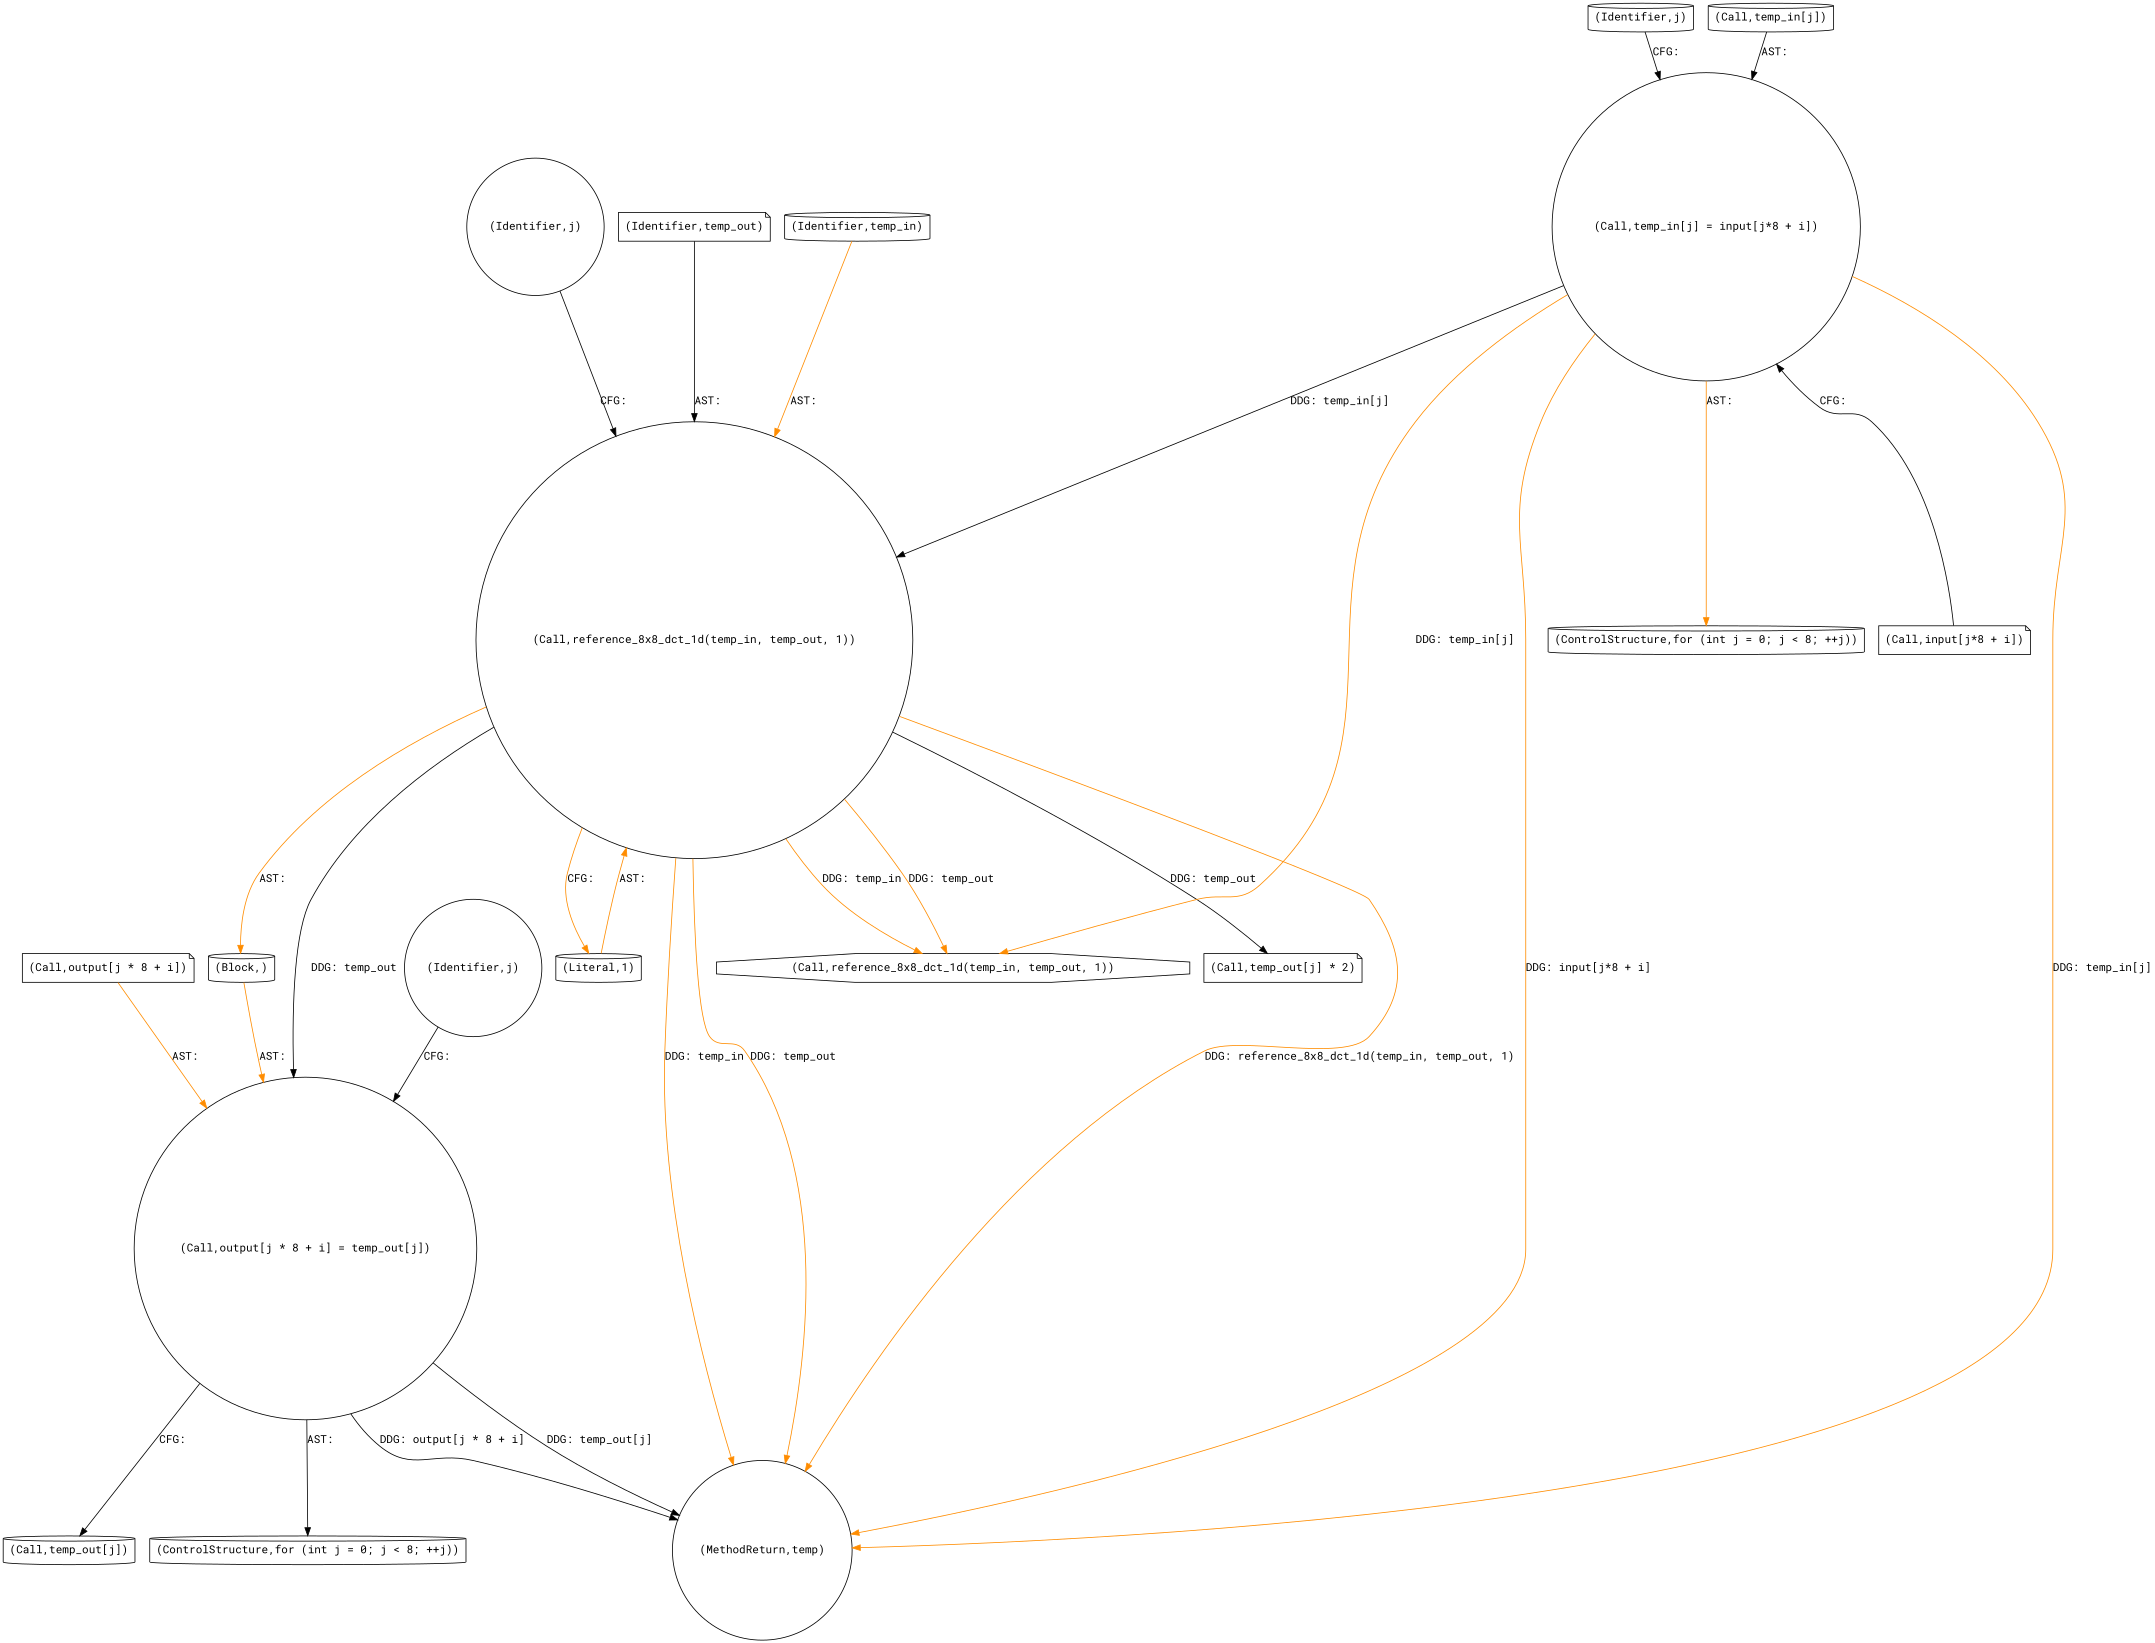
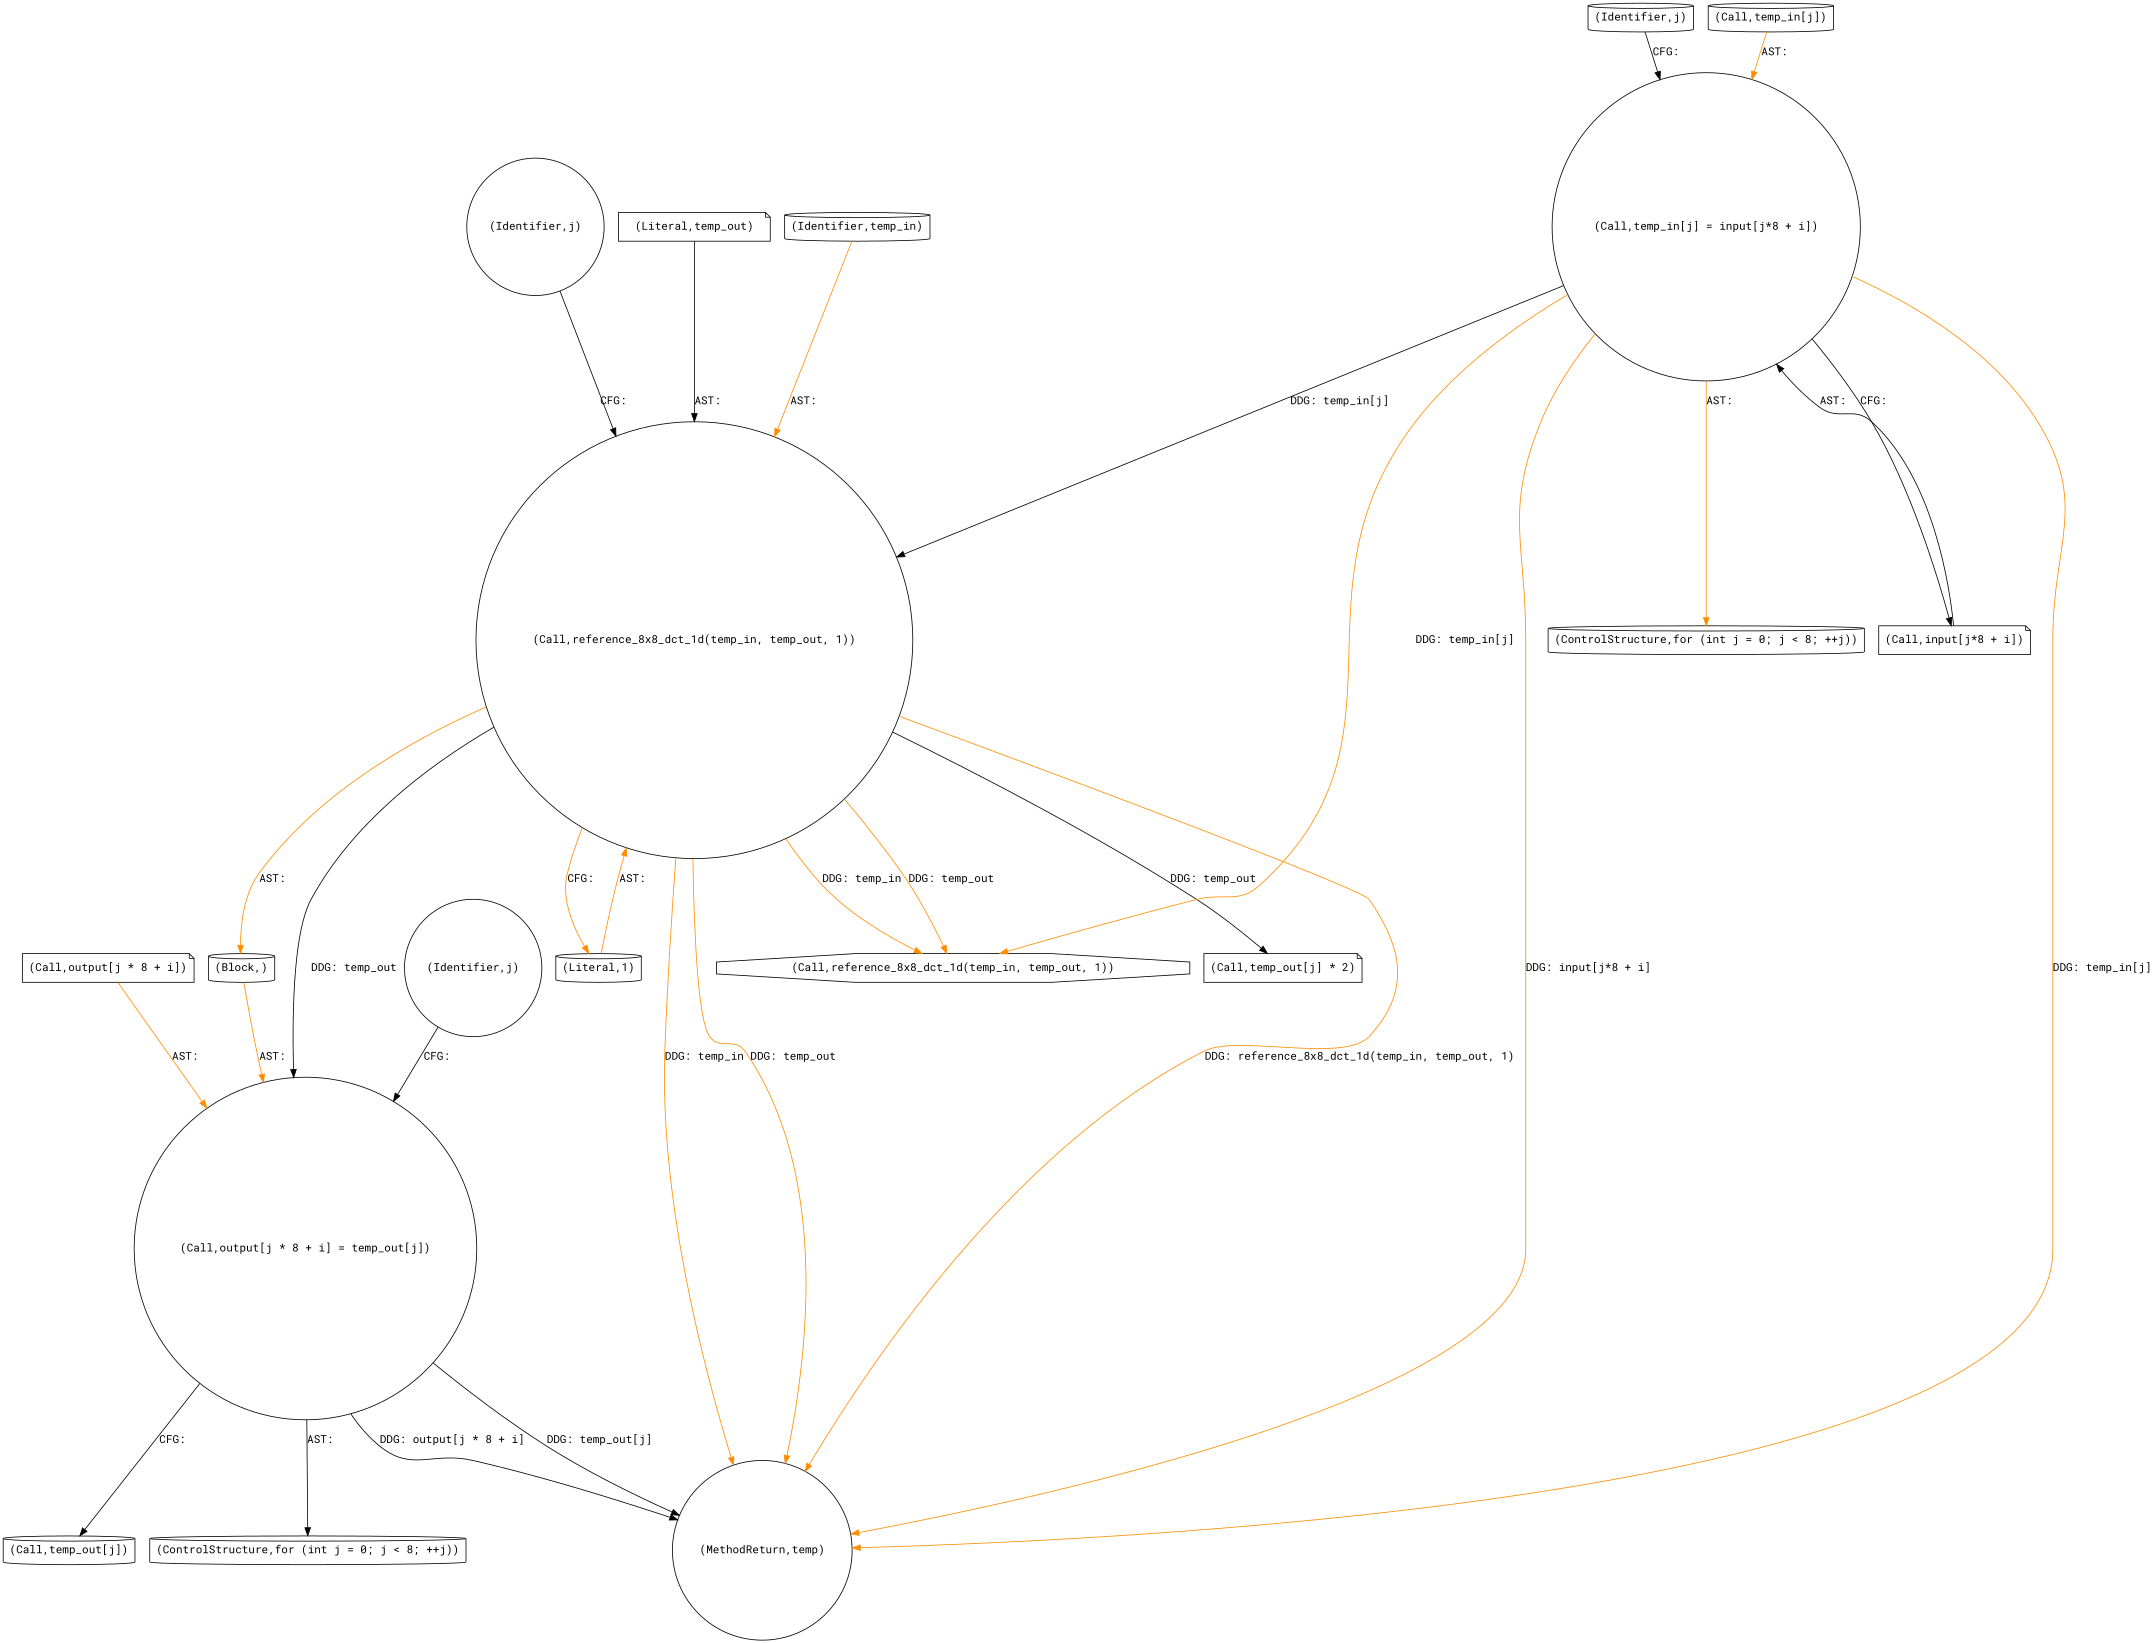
edge "(Call,temp_in[j])" -> "(Call,temp_in[j] = input[j*8 + i])": color black -> darkorange
node "(Identifier,temp_out)": label "(Identifier,temp_out)" -> "(Literal,temp_out)"
edge "(Call,input[j*8 + i])" -> "(Call,temp_in[j] = input[j*8 + i])": label "CFG: " -> "AST: "
edge "(Call,temp_in[j] = input[j*8 + i])" -> "(Call,input[j*8 + i])": added, label "CFG:"
